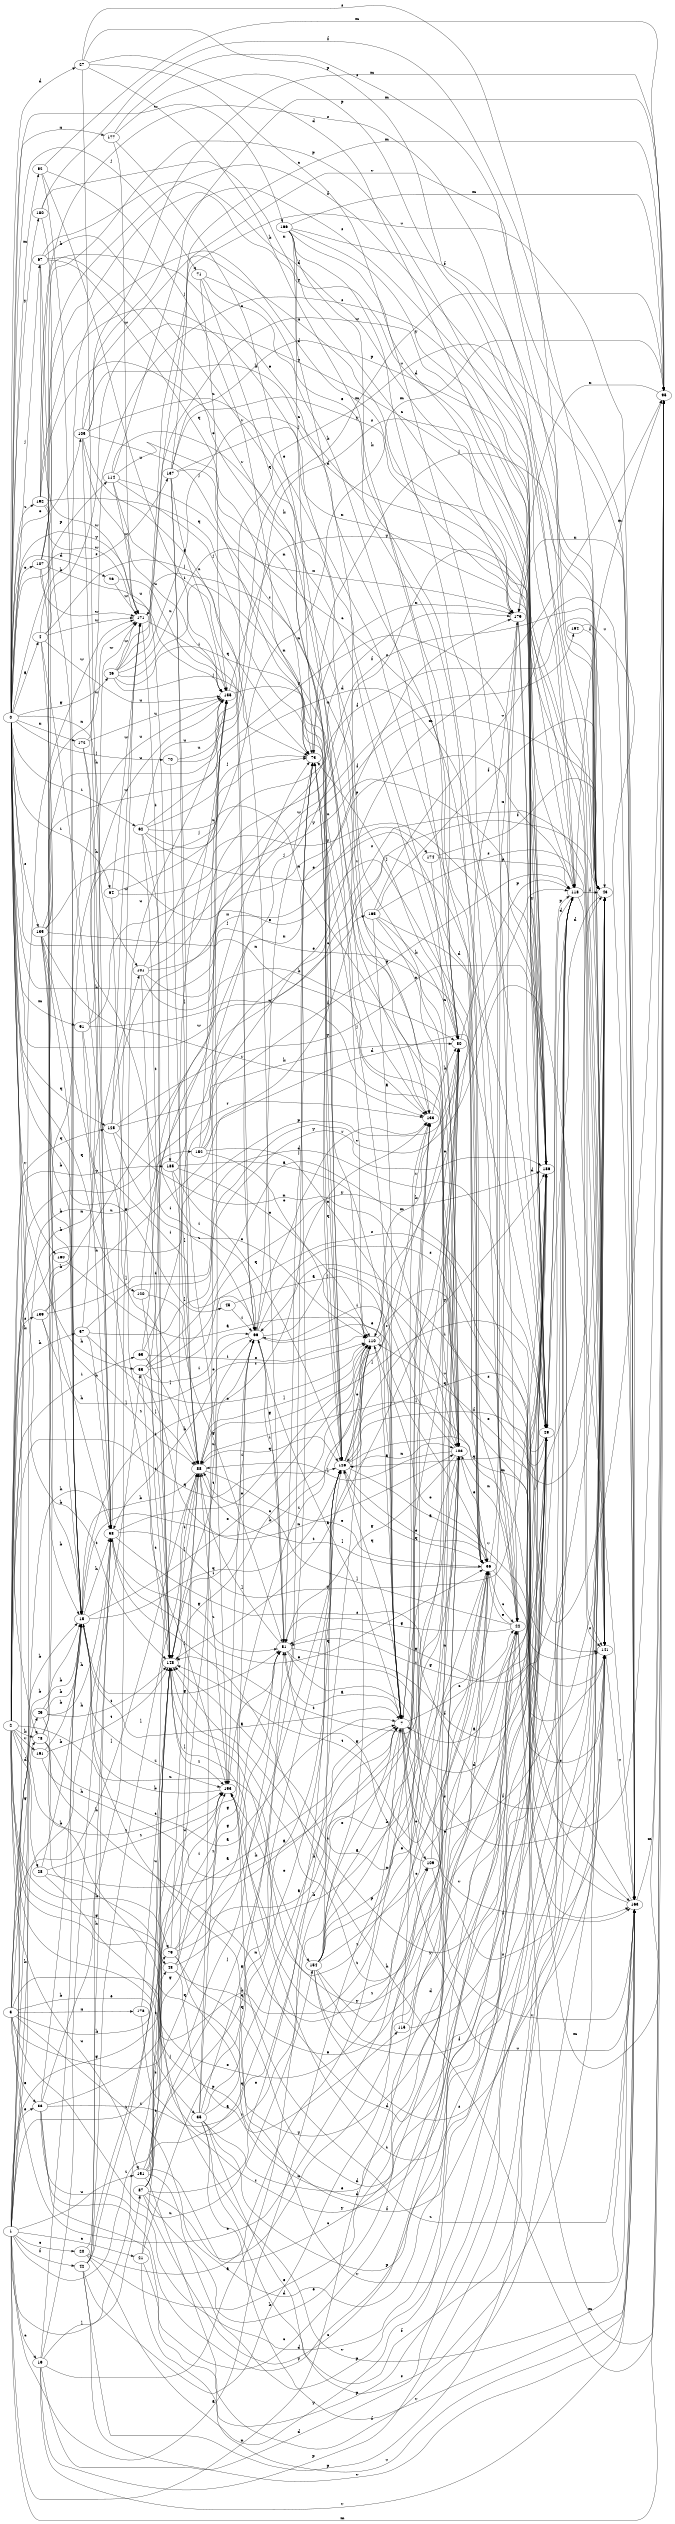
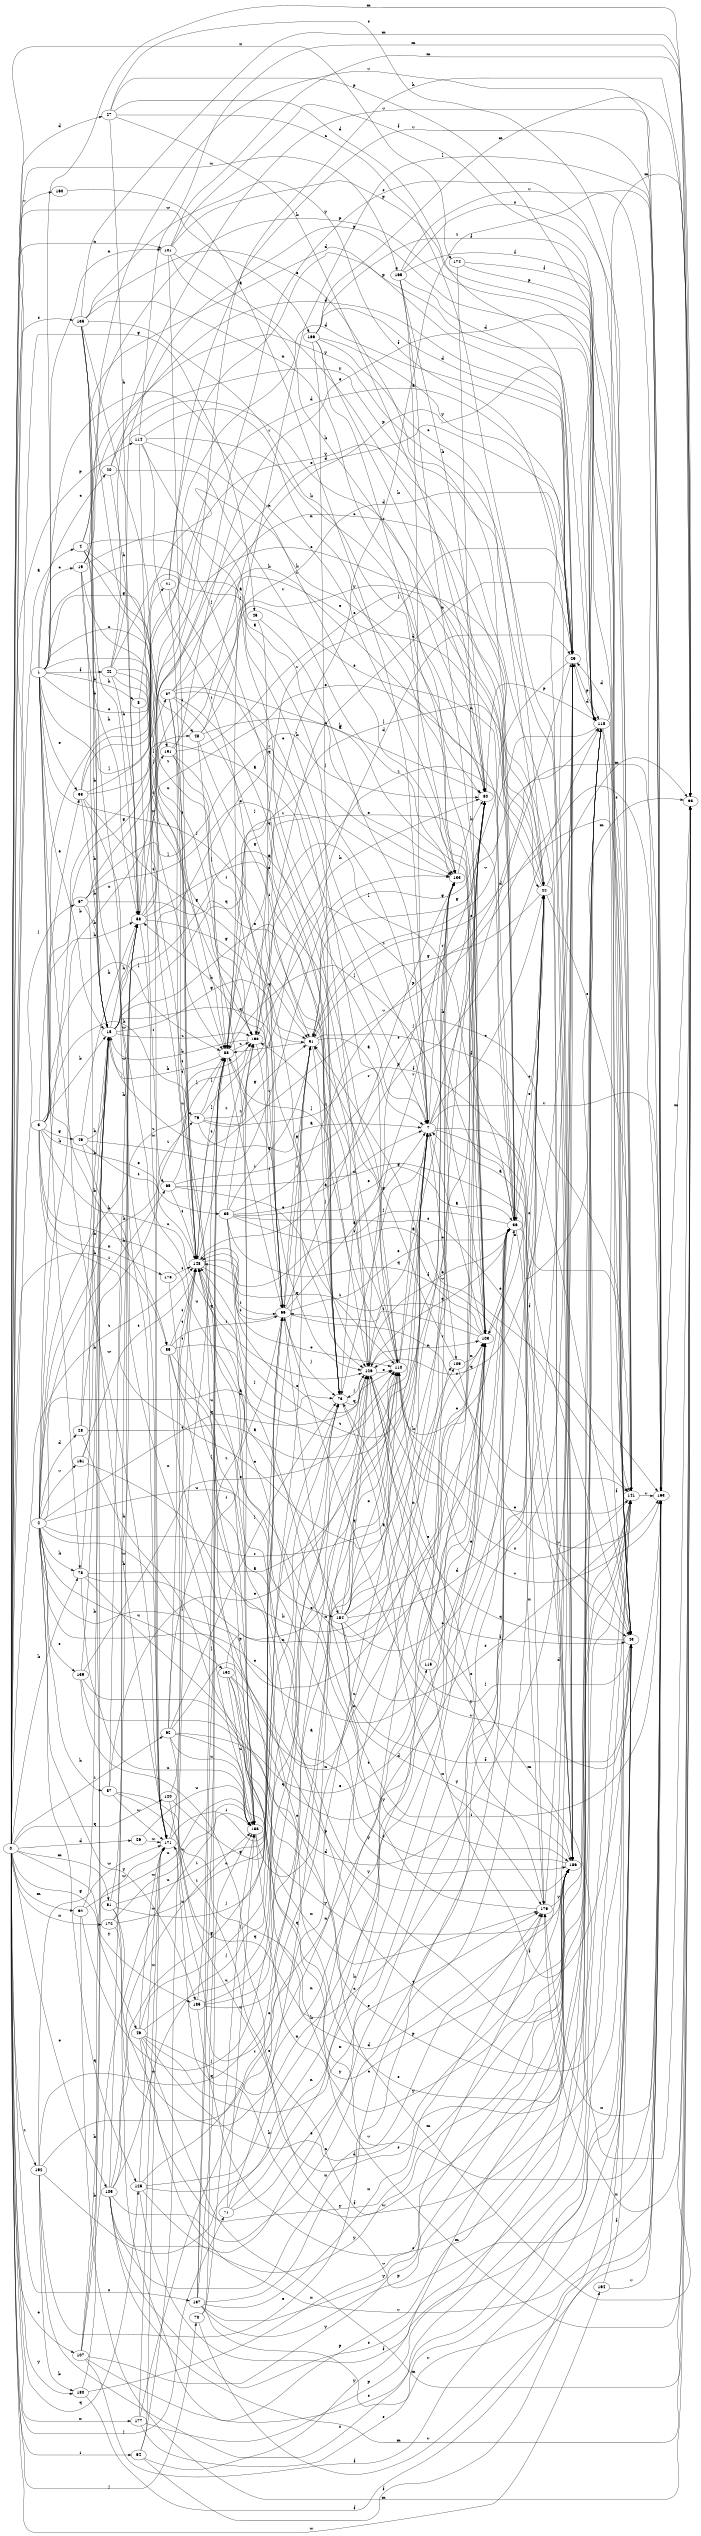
node "8": added
edge "192" -> "15": now "192" -> "180"
edge "2" -> "7": added, label "a"
edge "118" -> "148": reversed
